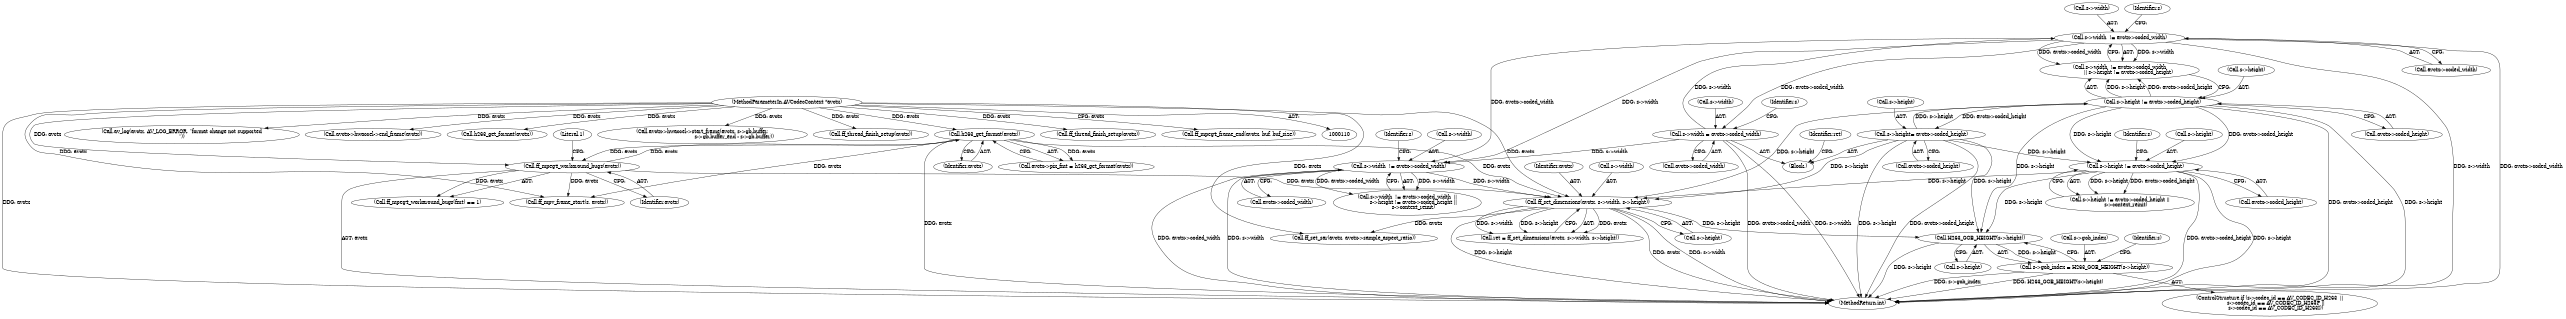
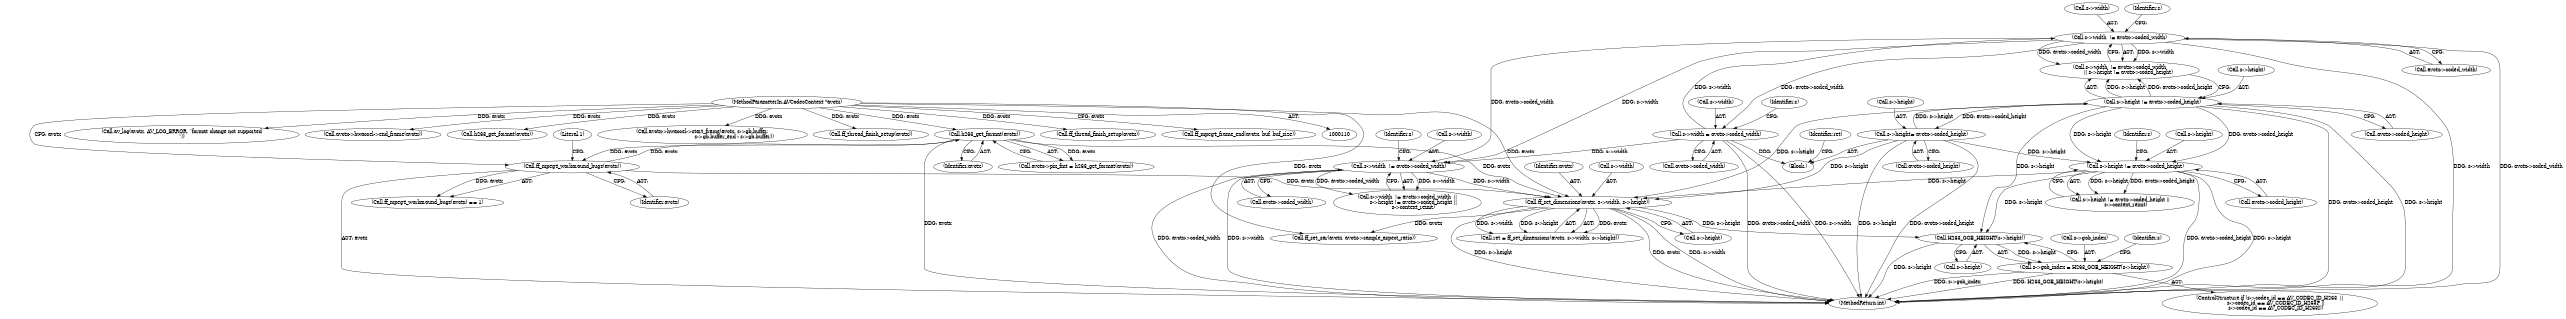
edge "(MethodParameterIn,AVCodecContext *avctx)" -> "(Call,ff_mpeg4_workaround_bugs(avctx))": label "DDG: avctx" -> "CFG: avctx"
edge "(Call,s->width = avctx->coded_width)" -> "(Block,)": label "AST: " -> "DDG: "
edge "(Call,s->height= avctx->coded_height)" -> "(Call,H263_GOB_HEIGHT(s->height))": removed, label "DDG: s->height"
node "(Call,ff_mpeg4_workaround_bugs(fmt) == 1)": label "(Call,ff_mpeg4_workaround_bugs(fmt) == 1)" -> "(Call,ff_mpeg4_workaround_bugs(avctx) == 1)"
node "(Call,ff_mpv_frame_start(s, avctx))": removed
edge "(Call,ret = ff_set_dimensions(avctx, s->width, s->height))" -> "(Call,ff_set_dimensions(avctx, s->width, s->height))": label "CFG: " -> "AST: "
edge "(MethodParameterIn,AVCodecContext *avctx)" -> "(MethodReturn,int)": removed, label "DDG: avctx"
